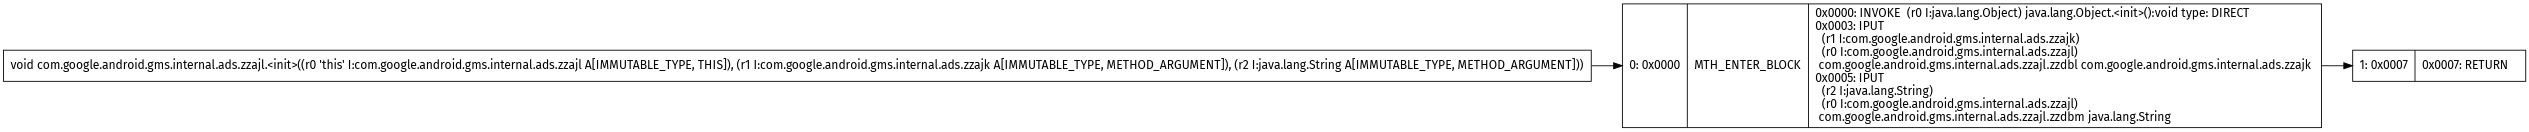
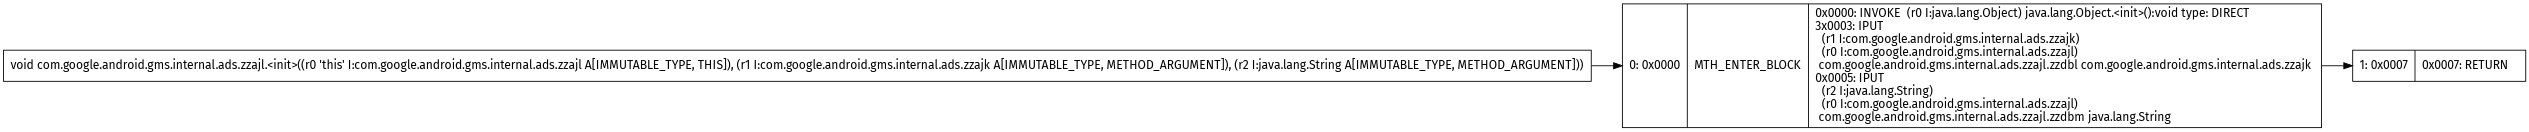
node "0: 0x0000": text "0x0003: IPUT" -> "3x0003: IPUT"
